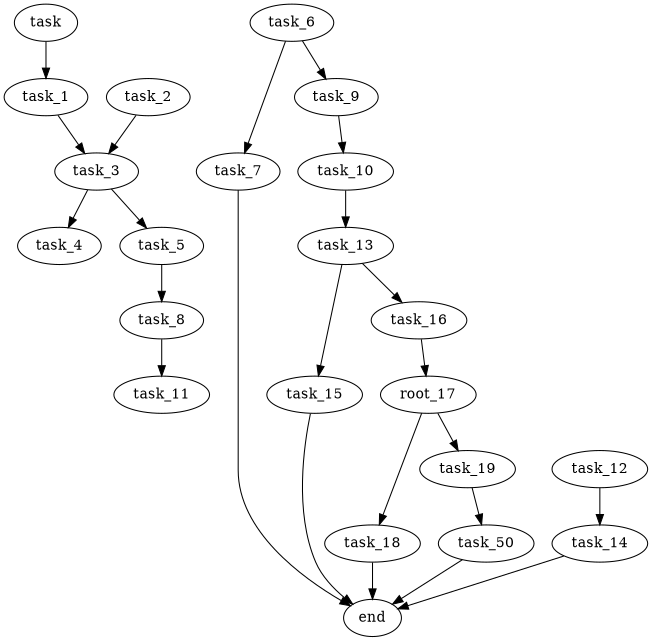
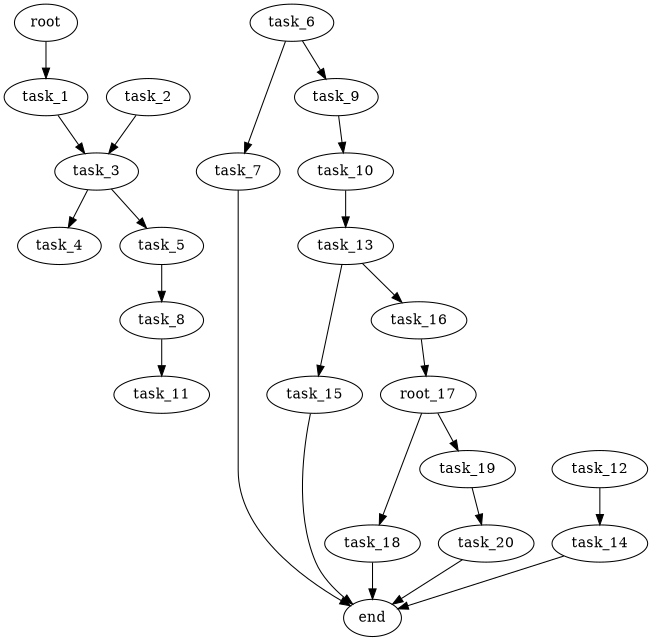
node "task": label "task" -> "root"
node "task_50": label "task_50" -> "task_20"
